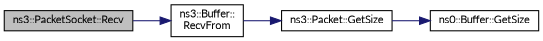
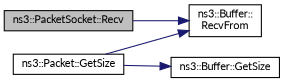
edge "ns3::Buffer:: RecvFrom" -> "ns3::Packet::GetSize": reversed
node "ns0::Buffer::GetSize": label "ns0::Buffer::GetSize" -> "ns3::Buffer::GetSize"
